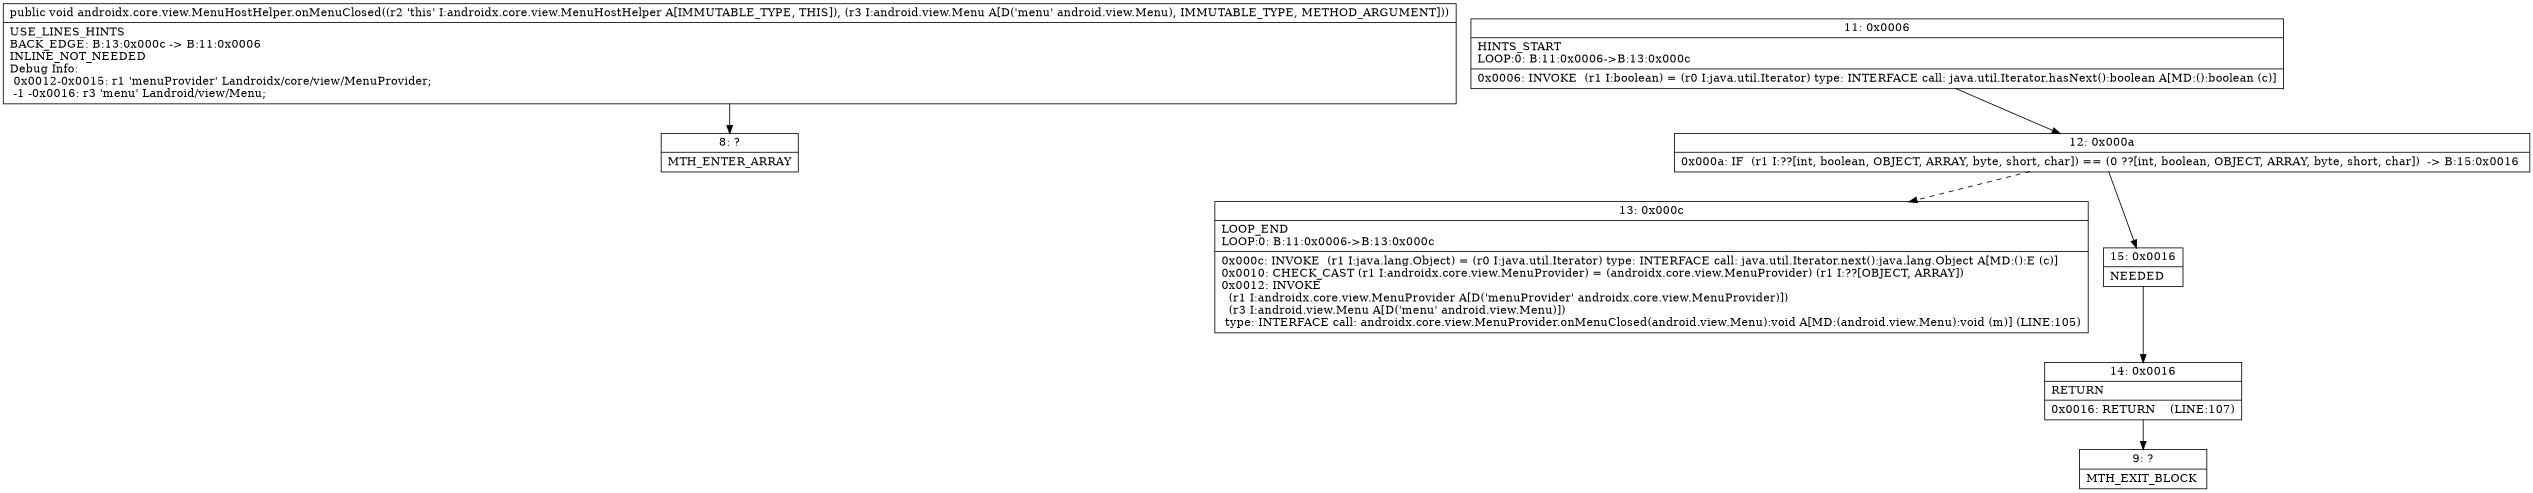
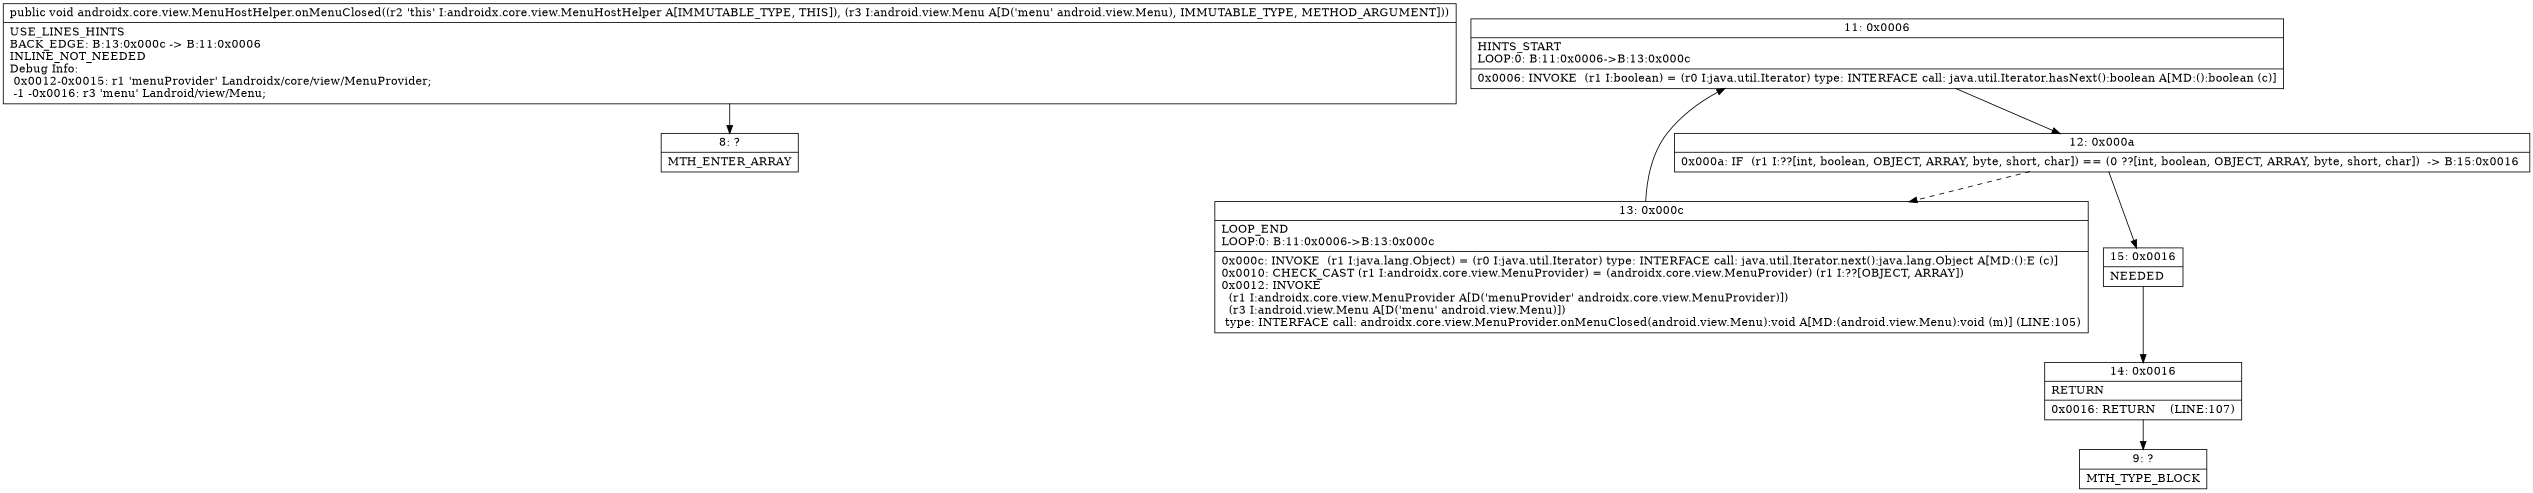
edge "13: 0x000c" -> "11: 0x0006": added
node "9: ?": text "MTH_EXIT_BLOCK" -> "MTH_TYPE_BLOCK"
